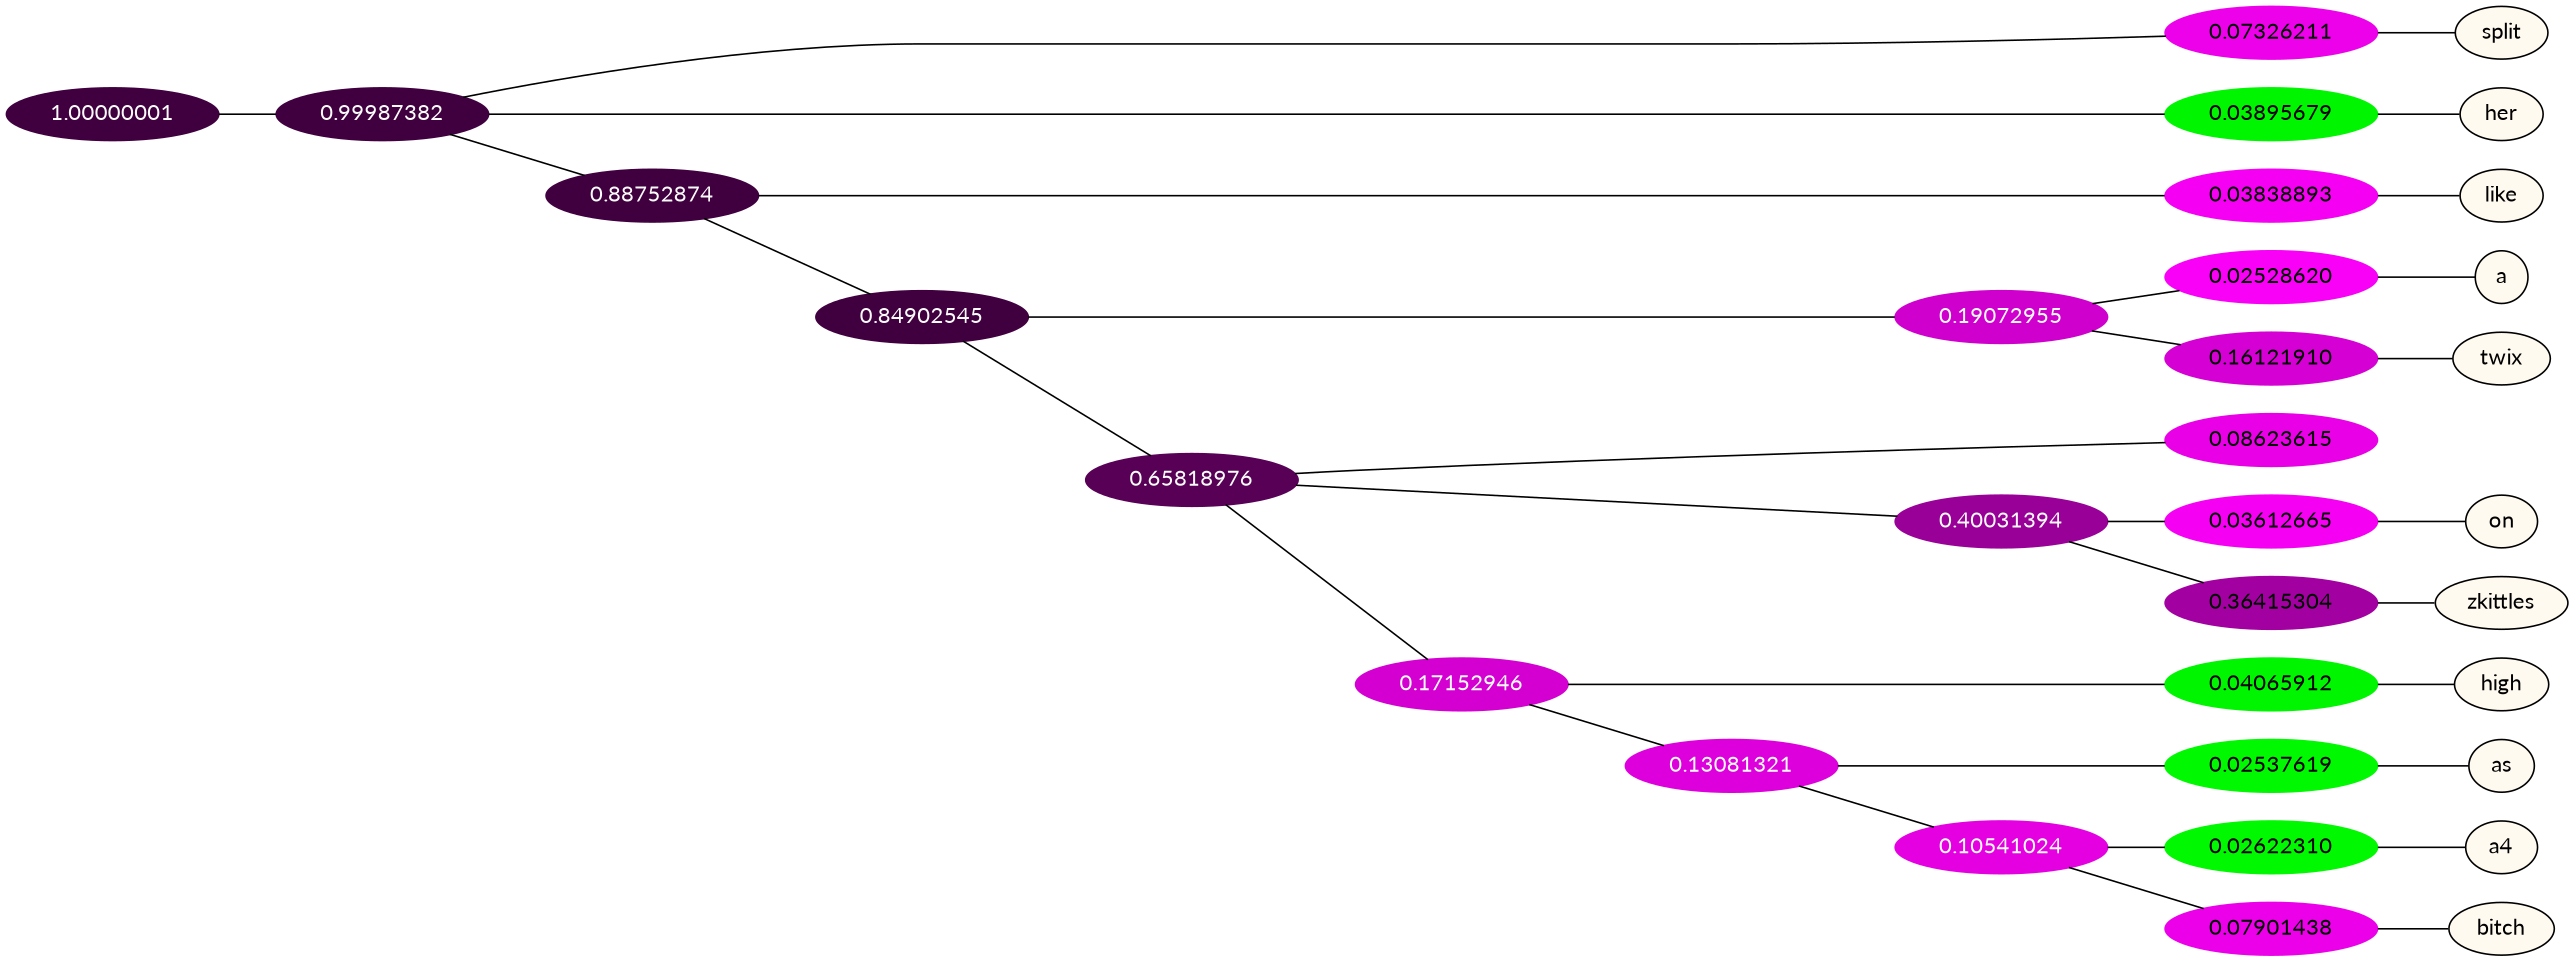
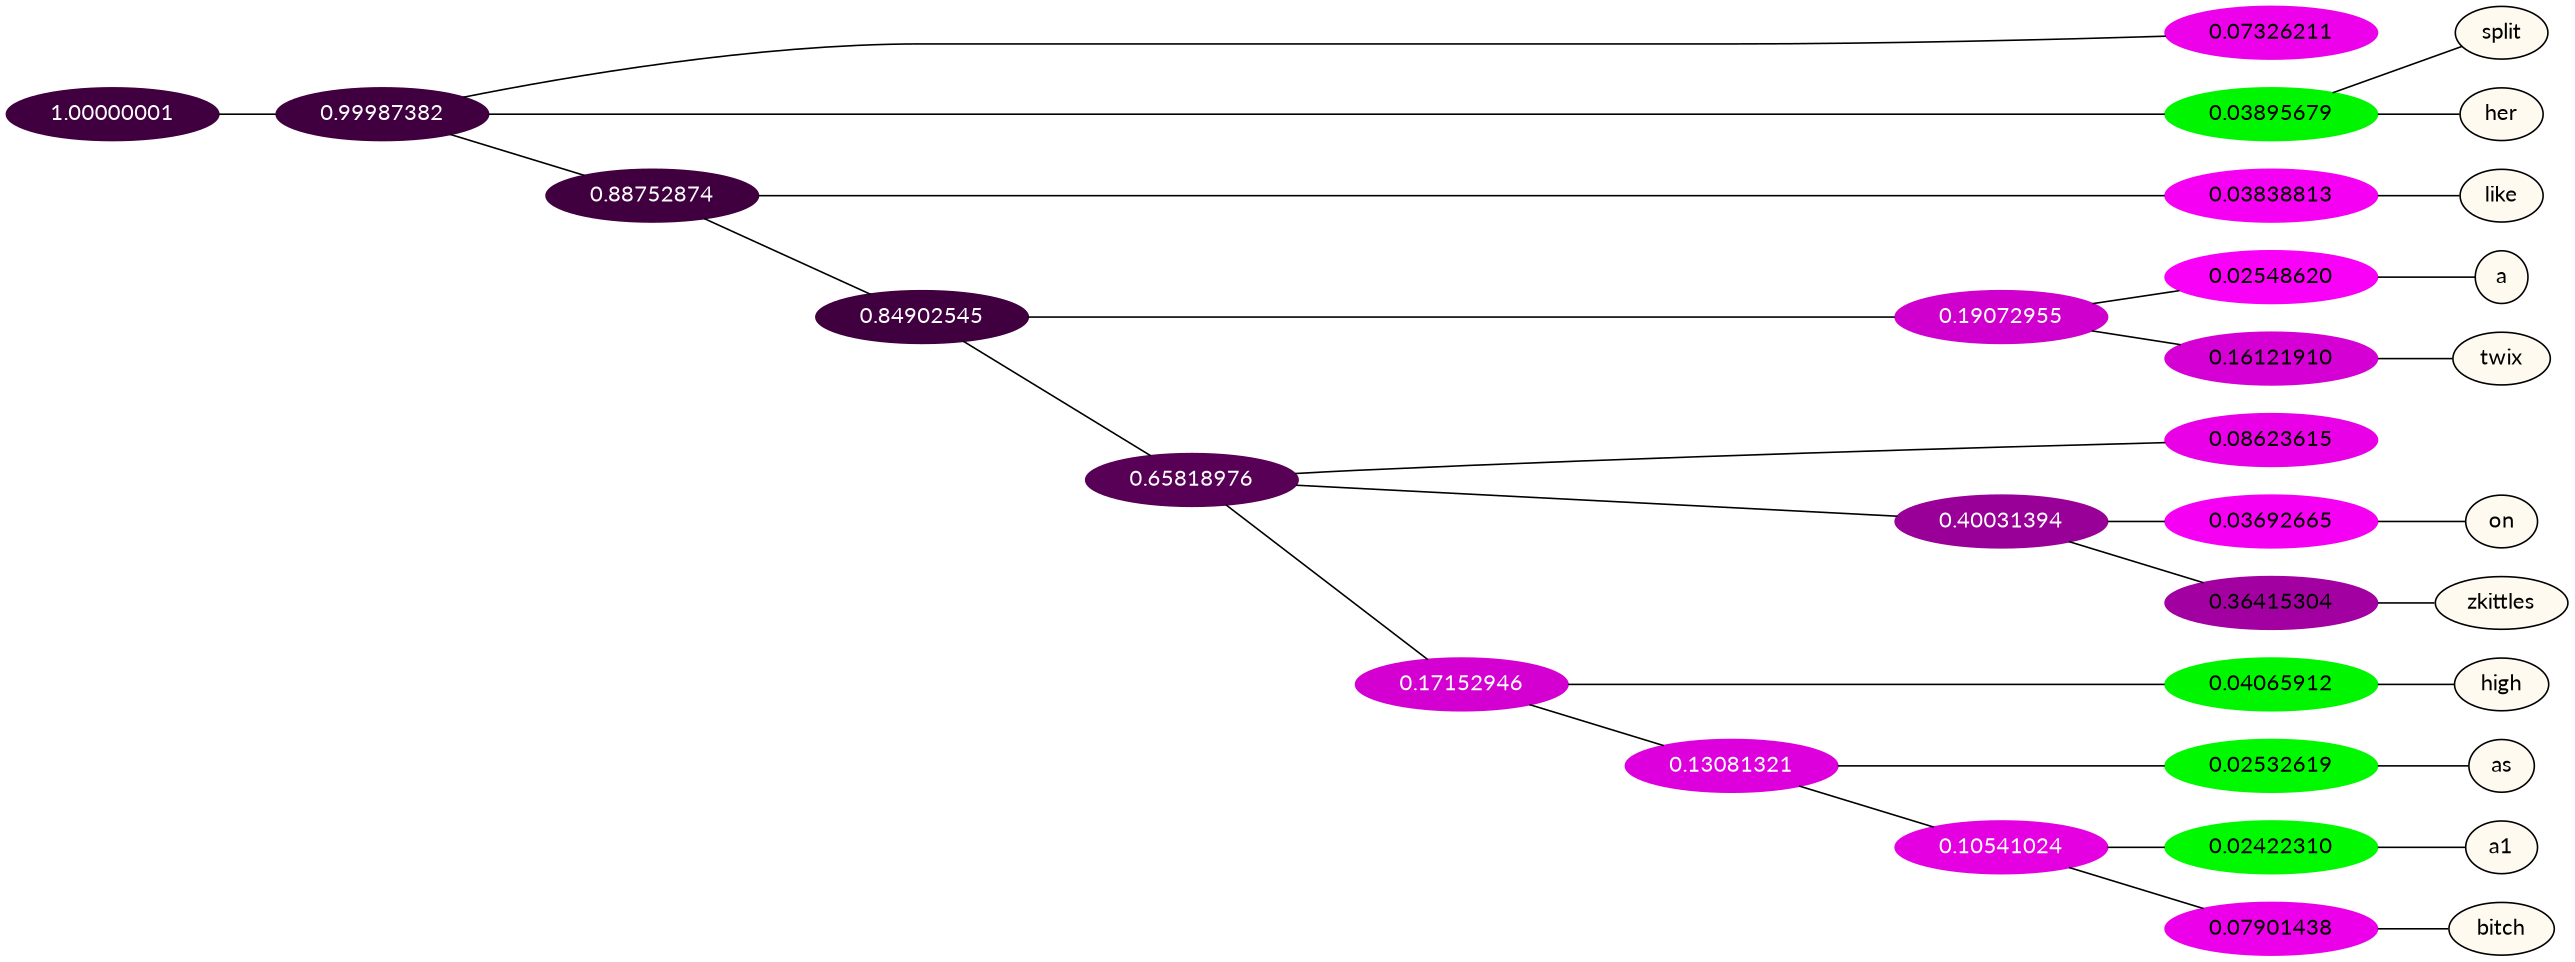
edge "0.07326211" -- "split": now "0.03895679" -- "split"
node "0.03838893": label "0.03838893" -> "0.03838813"
node "0.02528620": label "0.02528620" -> "0.02548620"
node "0.03612665": label "0.03612665" -> "0.03692665"
node "0.02537619": label "0.02537619" -> "0.02532619"
node "0.02622310": label "0.02622310" -> "0.02422310"
node "a4": label "a4" -> "a1"
